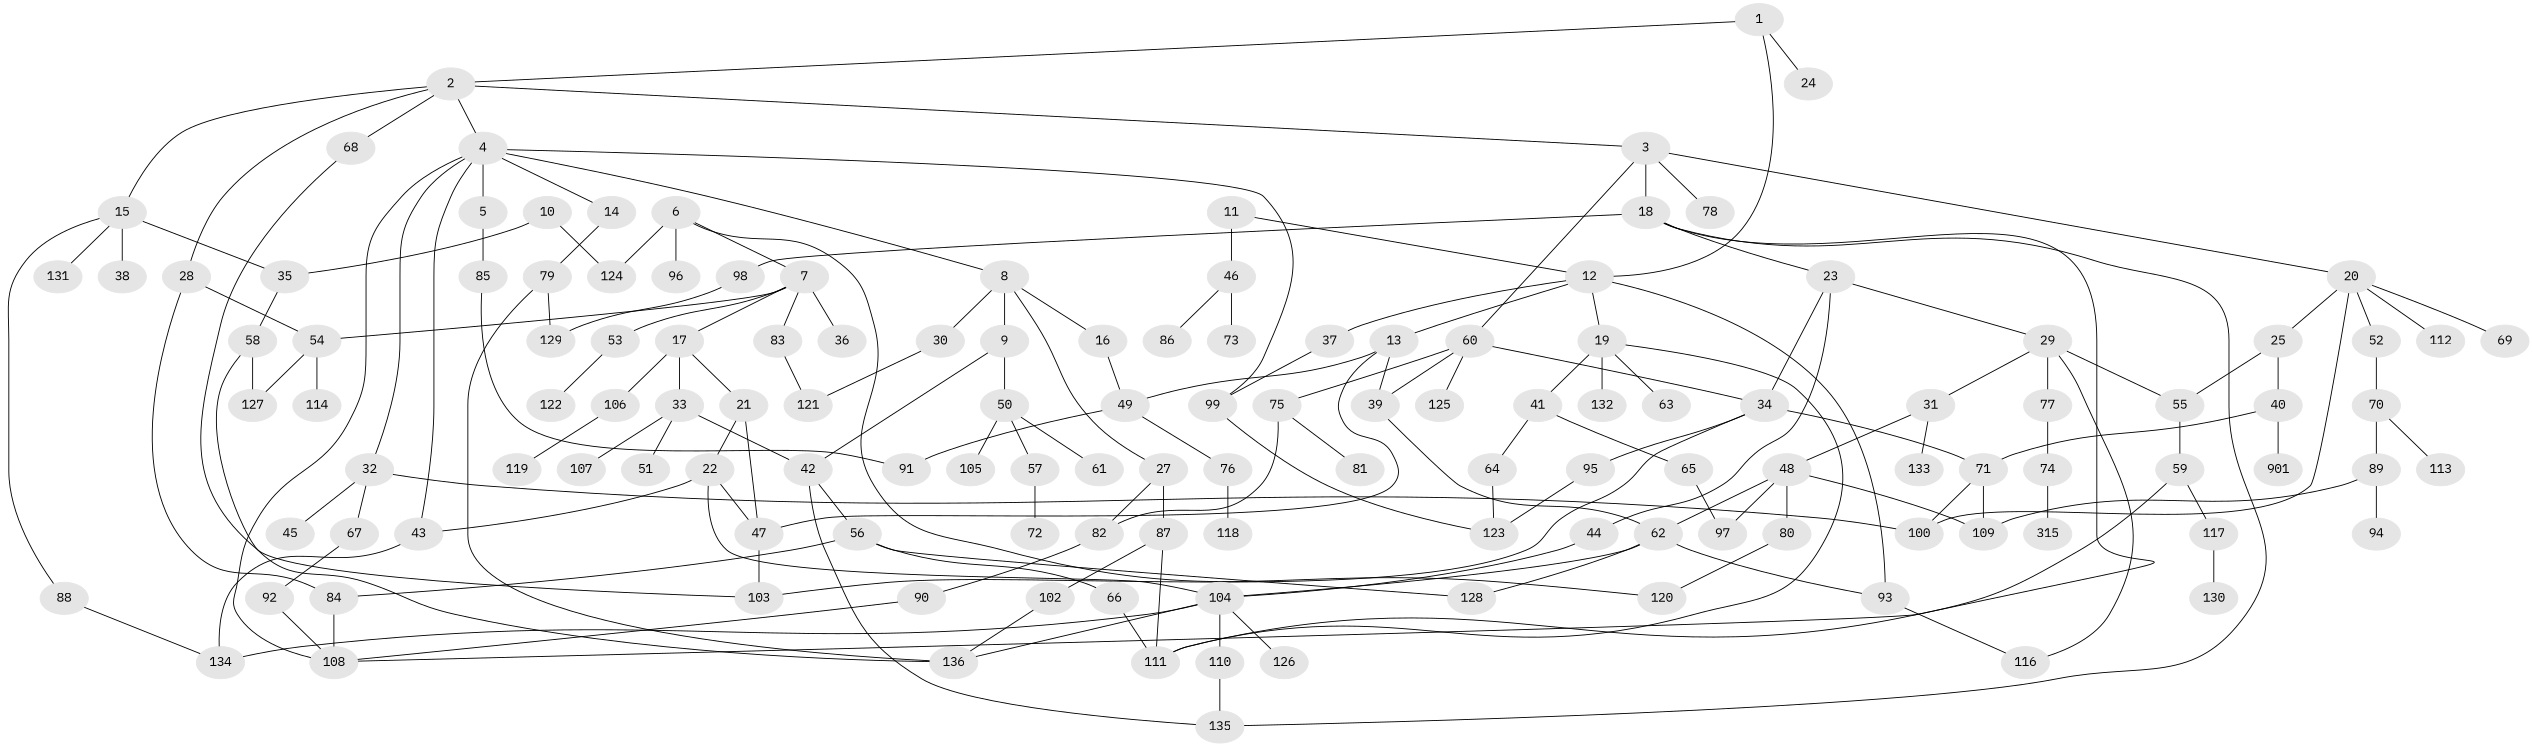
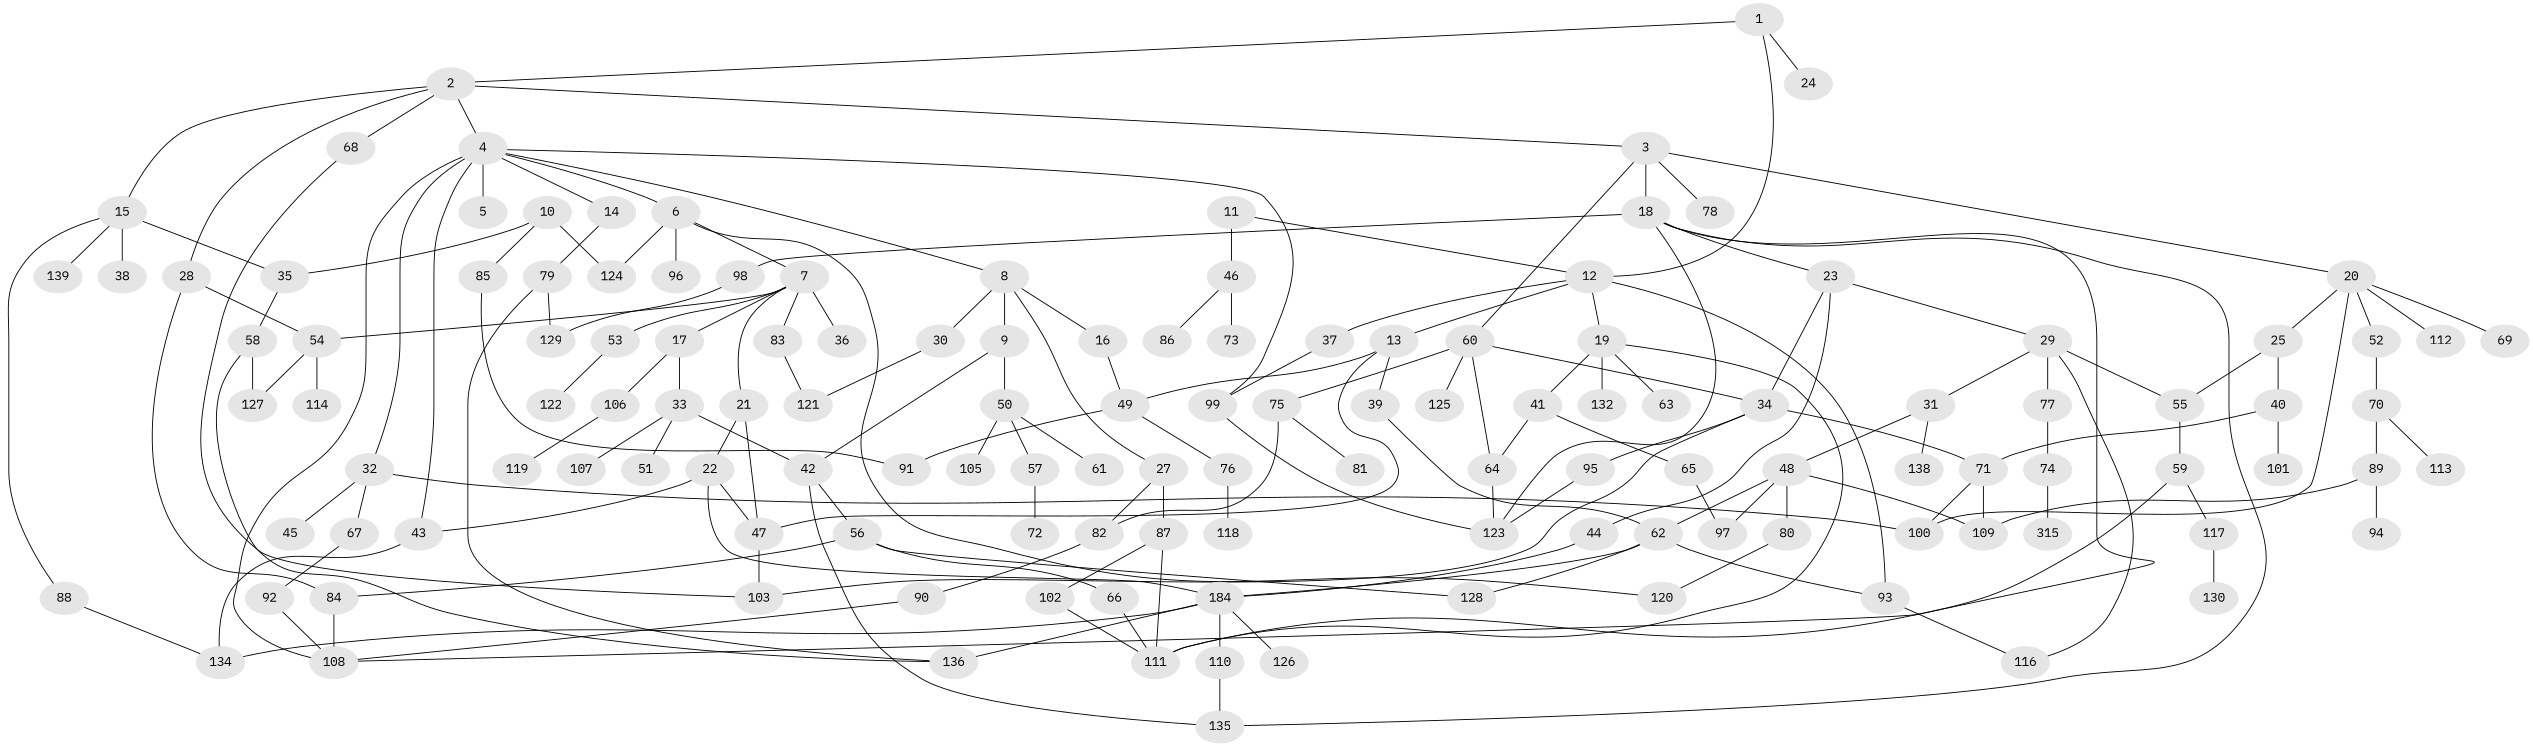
edge "4" -- "6": added
edge "5" -- "85": now "10" -- "85"
node "131": label "131" -> "139"
edge "17" -- "21": now "7" -- "21"
edge "60" -- "39": now "60" -- "64"
edge "18" -- "123": added
node "133": label "133" -> "138"
node "901": label "901" -> "101"
node "104": label "104" -> "184"
edge "102" -- "136": now "102" -- "111"
